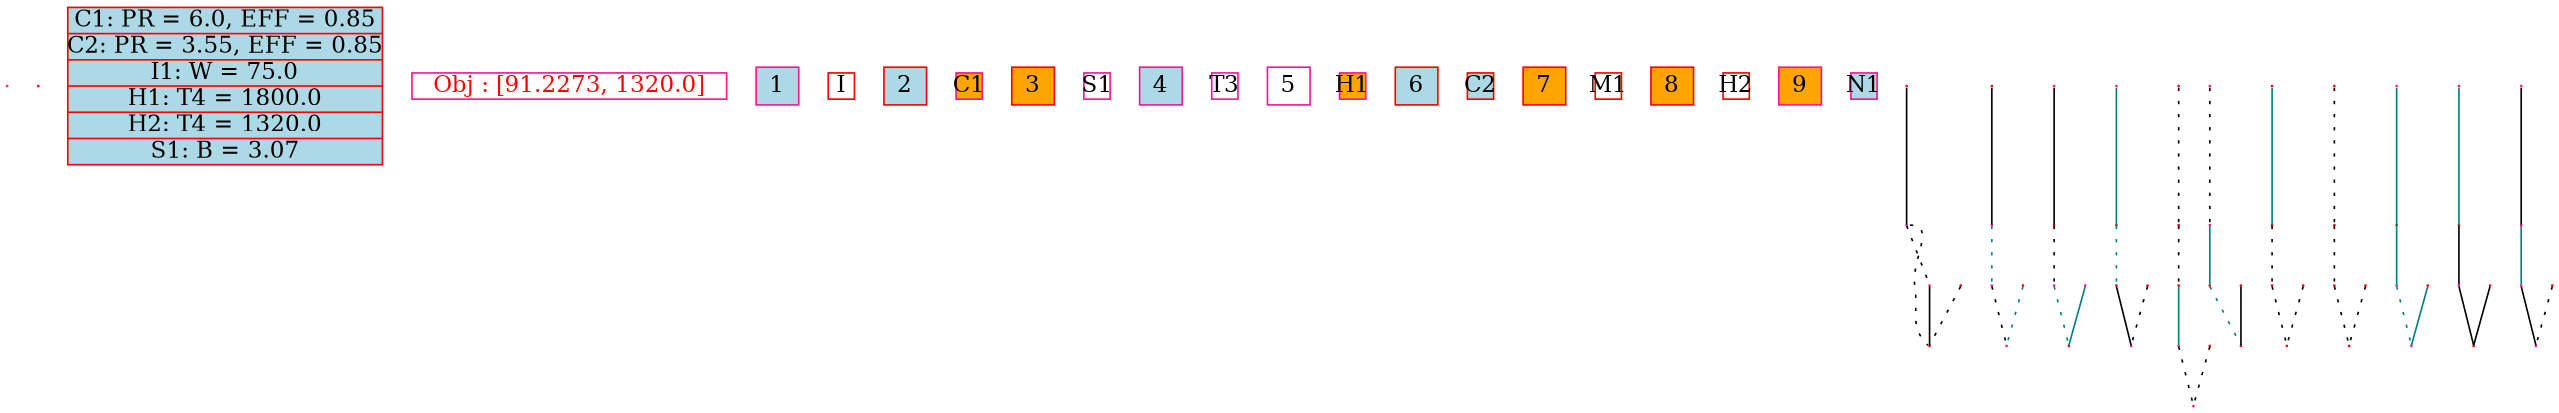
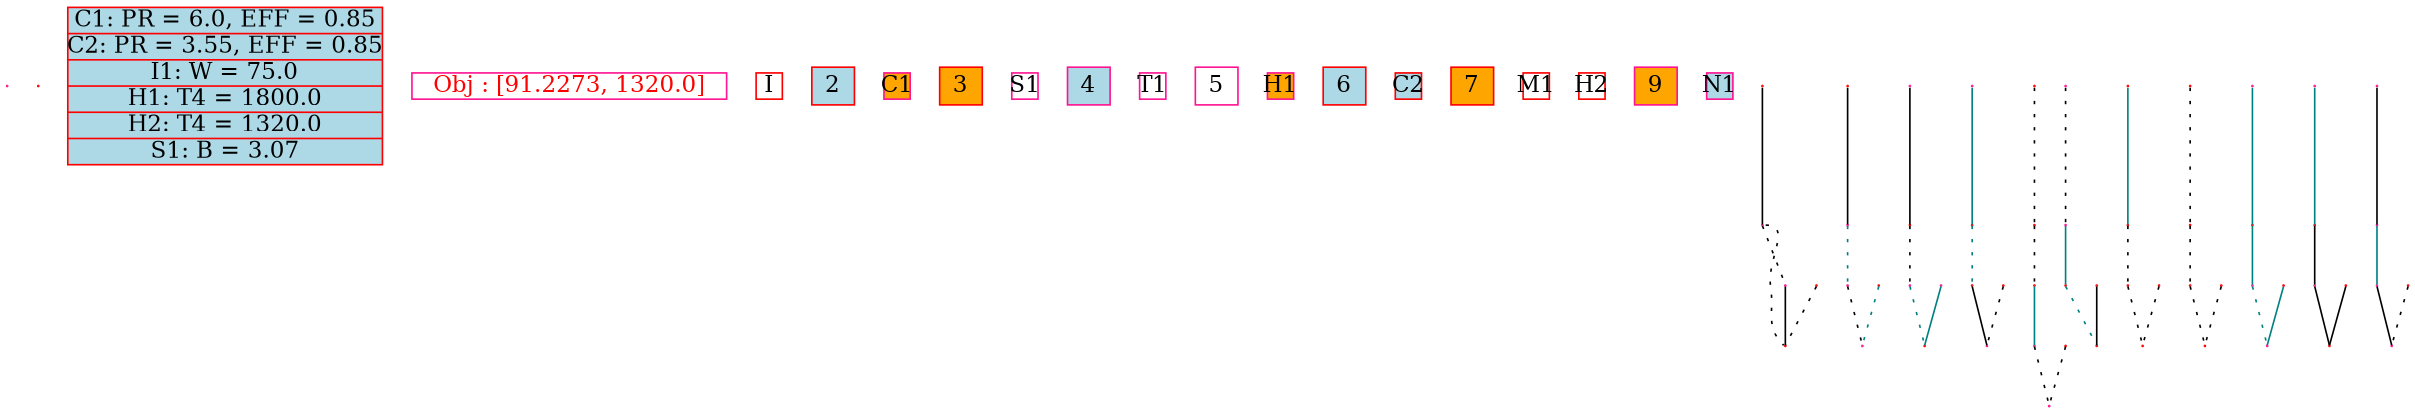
node "1": removed
node "T3": label "T3" -> "T1"
node "8": removed
